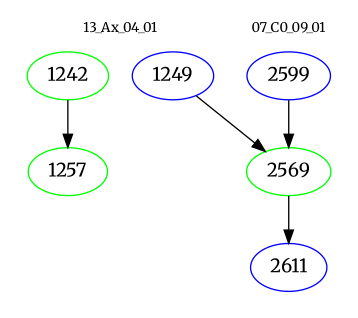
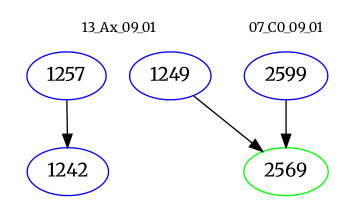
cluster "13_Ax_04_01": label "13_Ax_04_01" -> "13_Ax_09_01"
node "1242": color green -> blue
edge "1242" -> "1257": reversed
node "1257": color green -> blue
node "2611": removed
